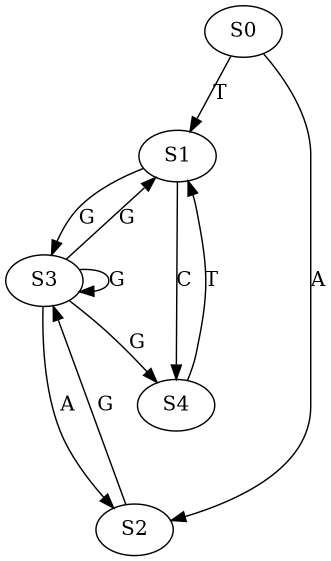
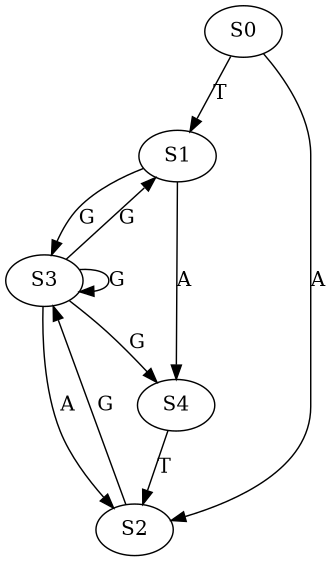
edge "S1" -> "S4": label "C" -> "A"
edge "S4" -> "S1": now "S4" -> "S2"
